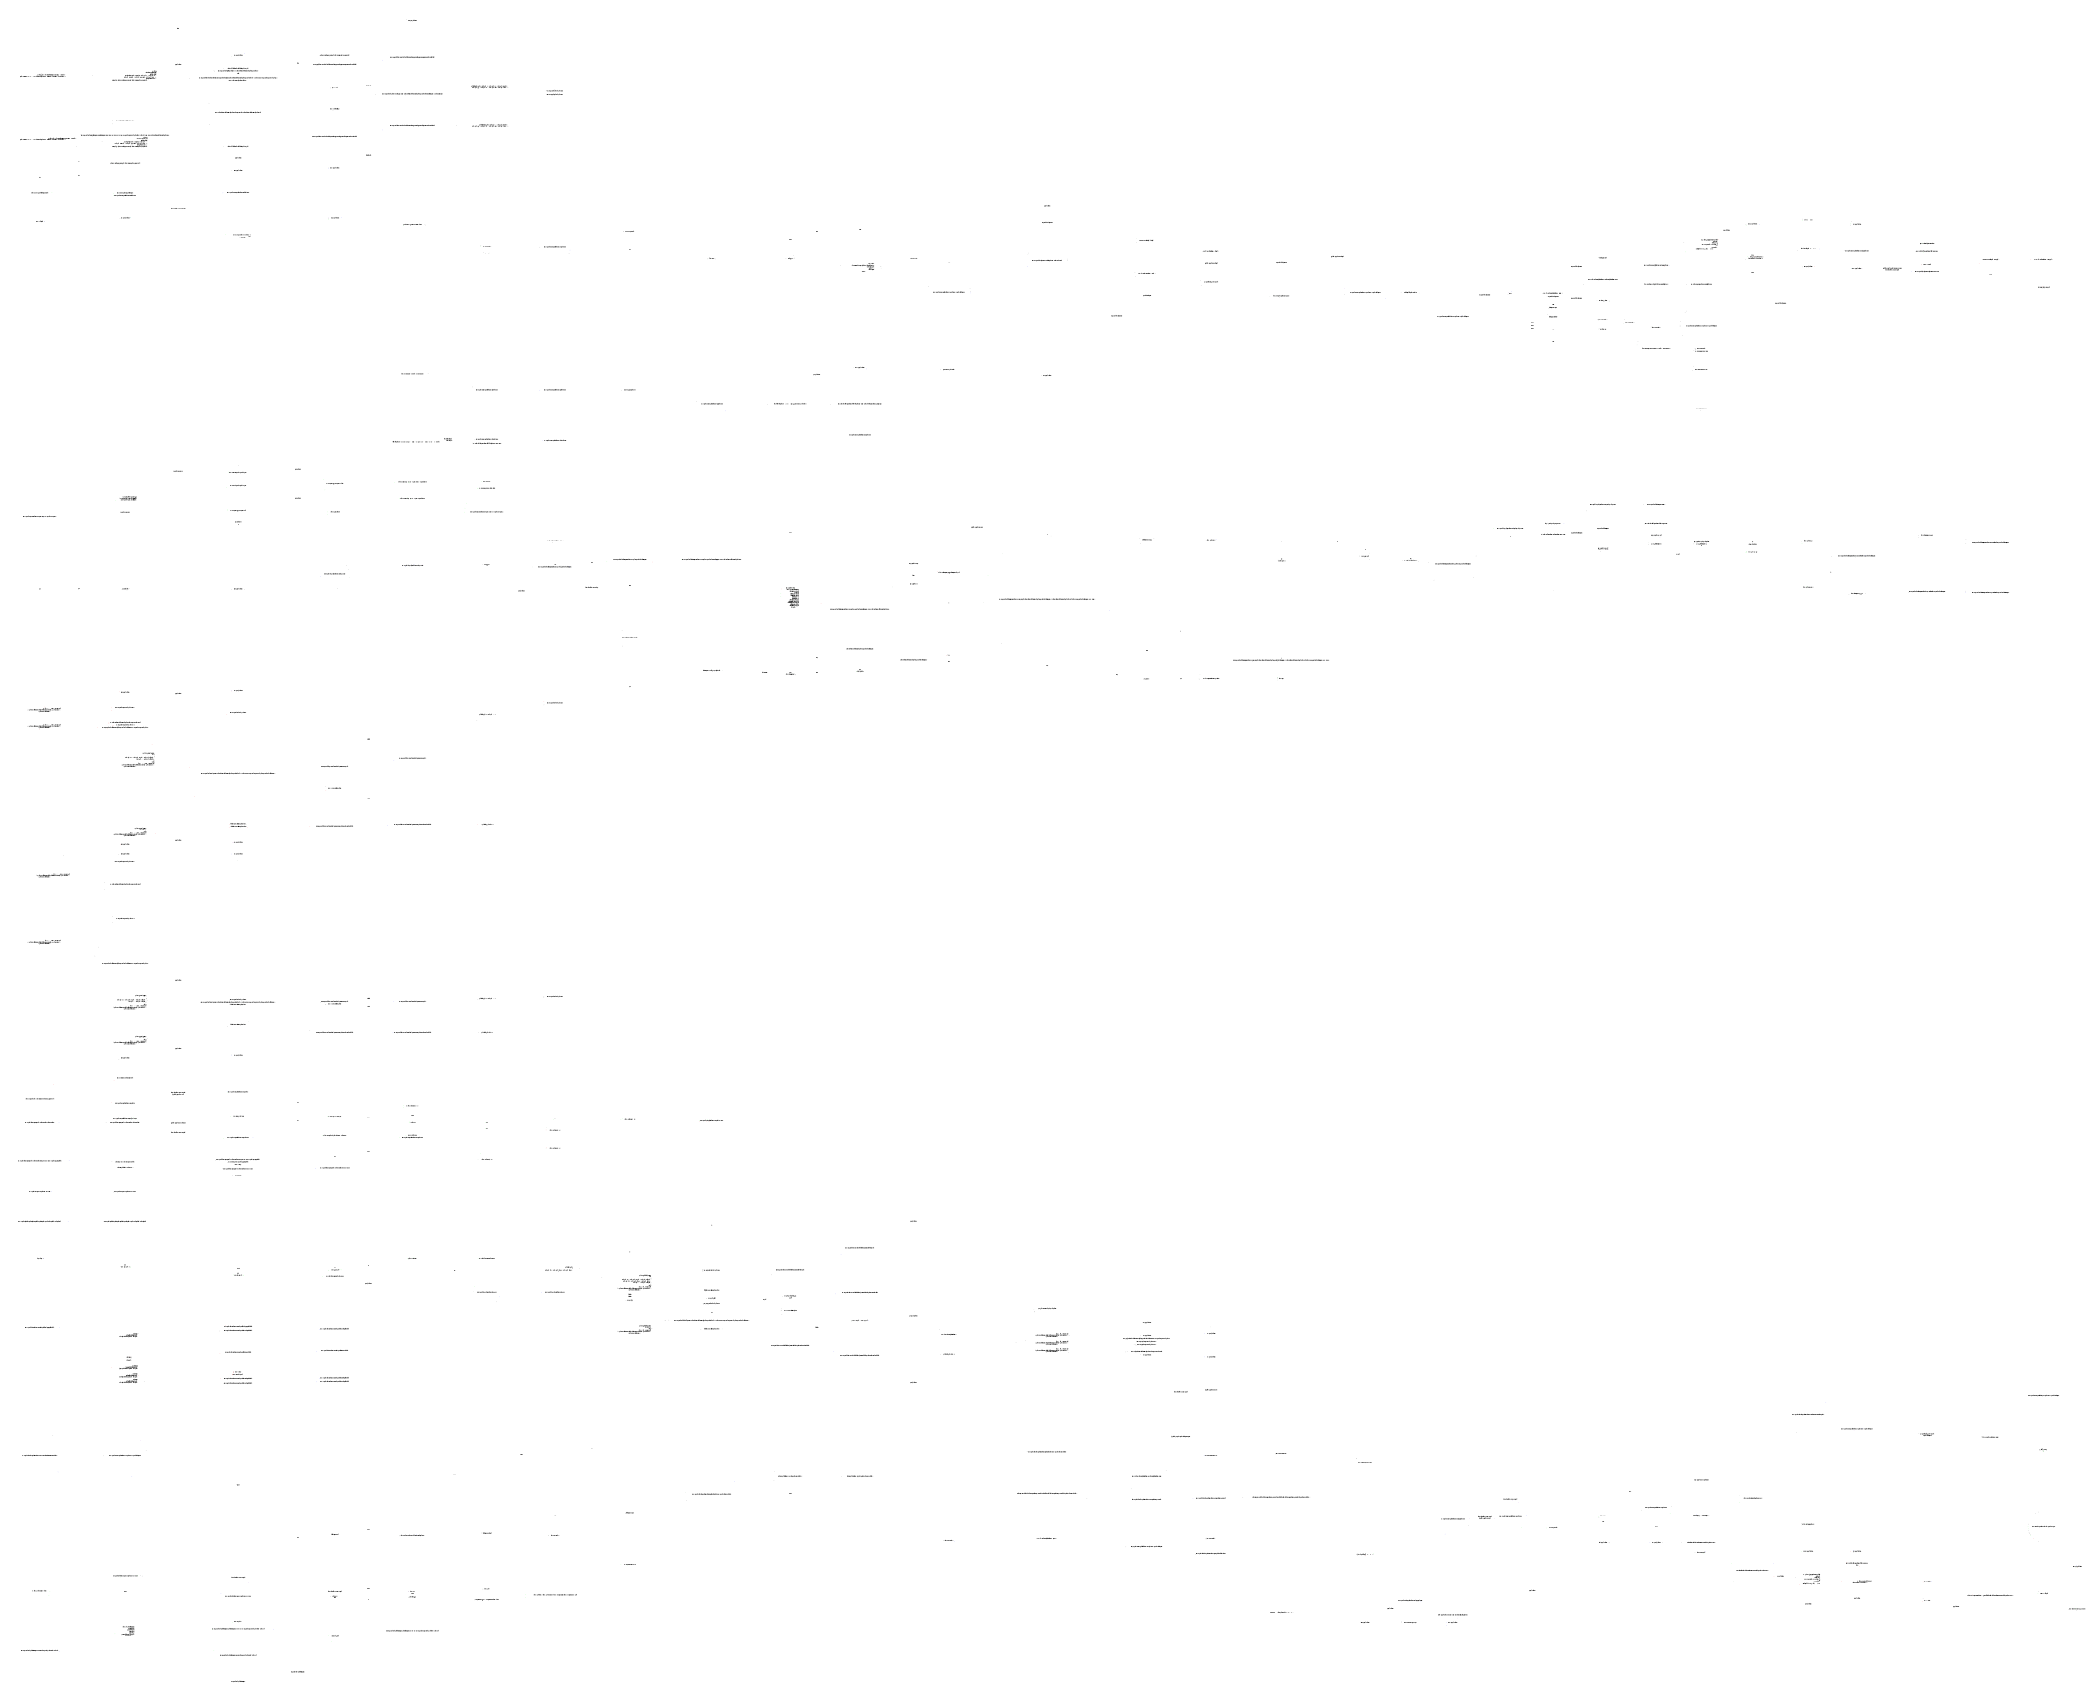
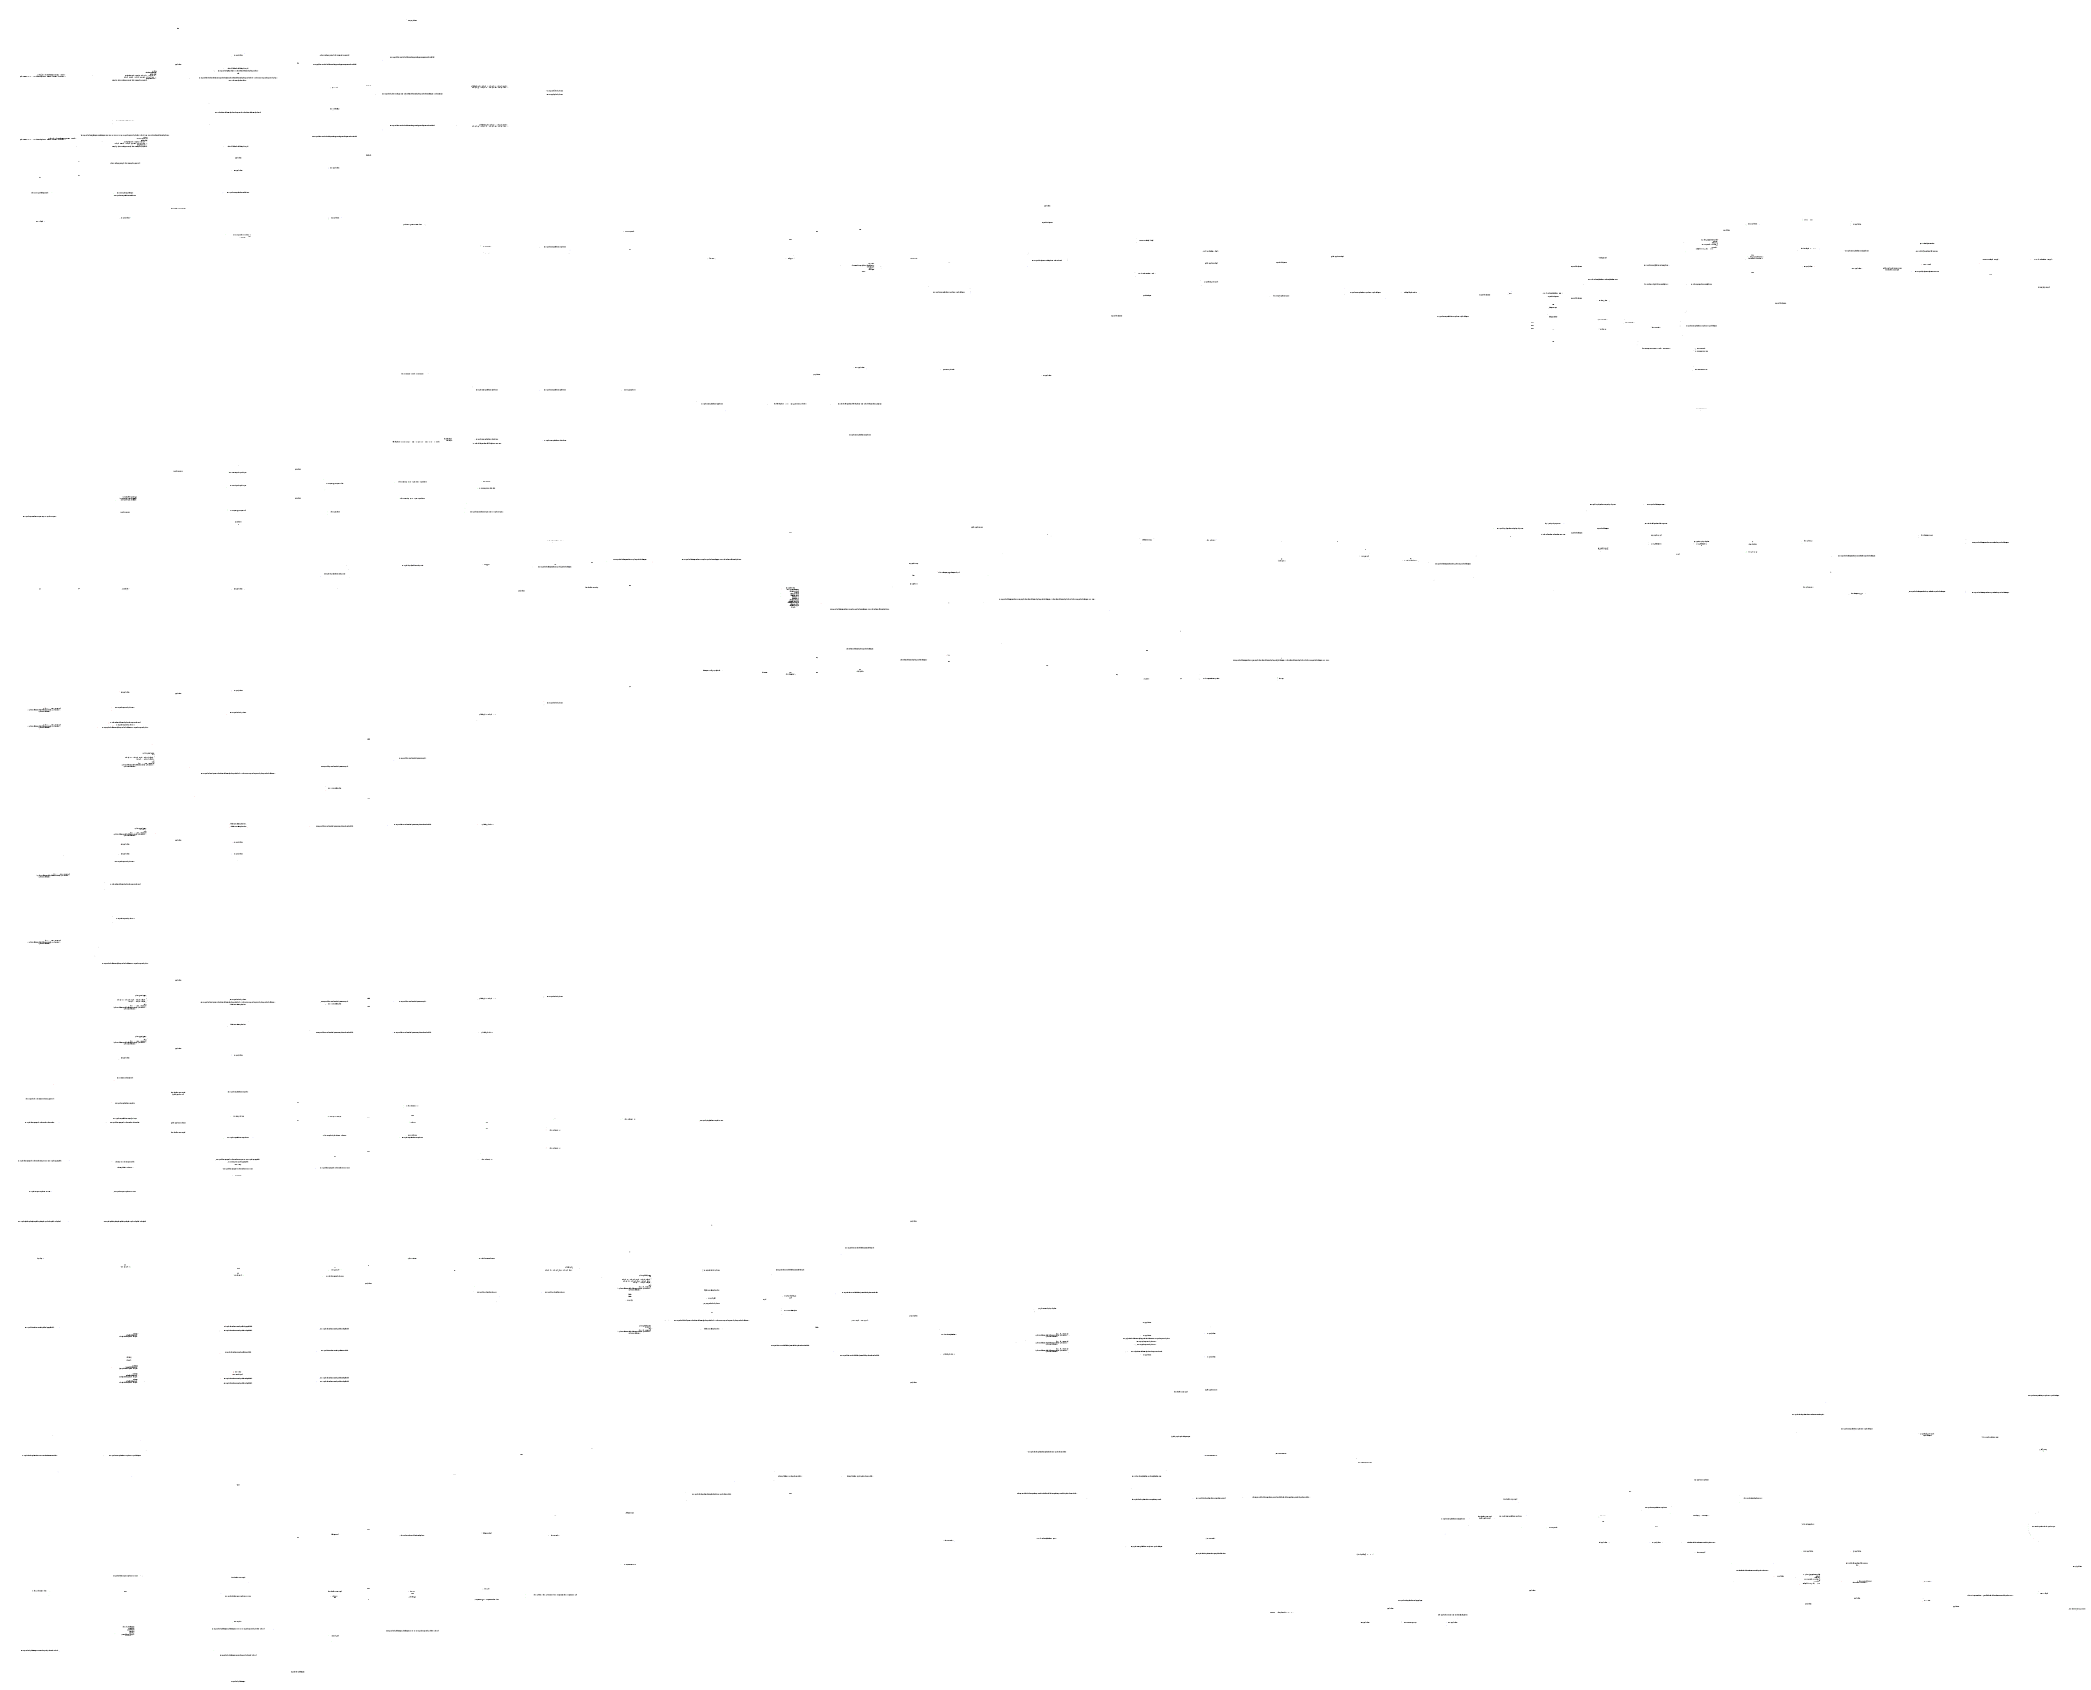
node "Entry System.Func<T, TResult>.Invoke(T)": removed
